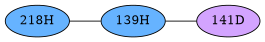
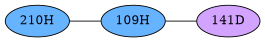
node "218H": label "218H" -> "210H"
node "139H": label "139H" -> "109H"
